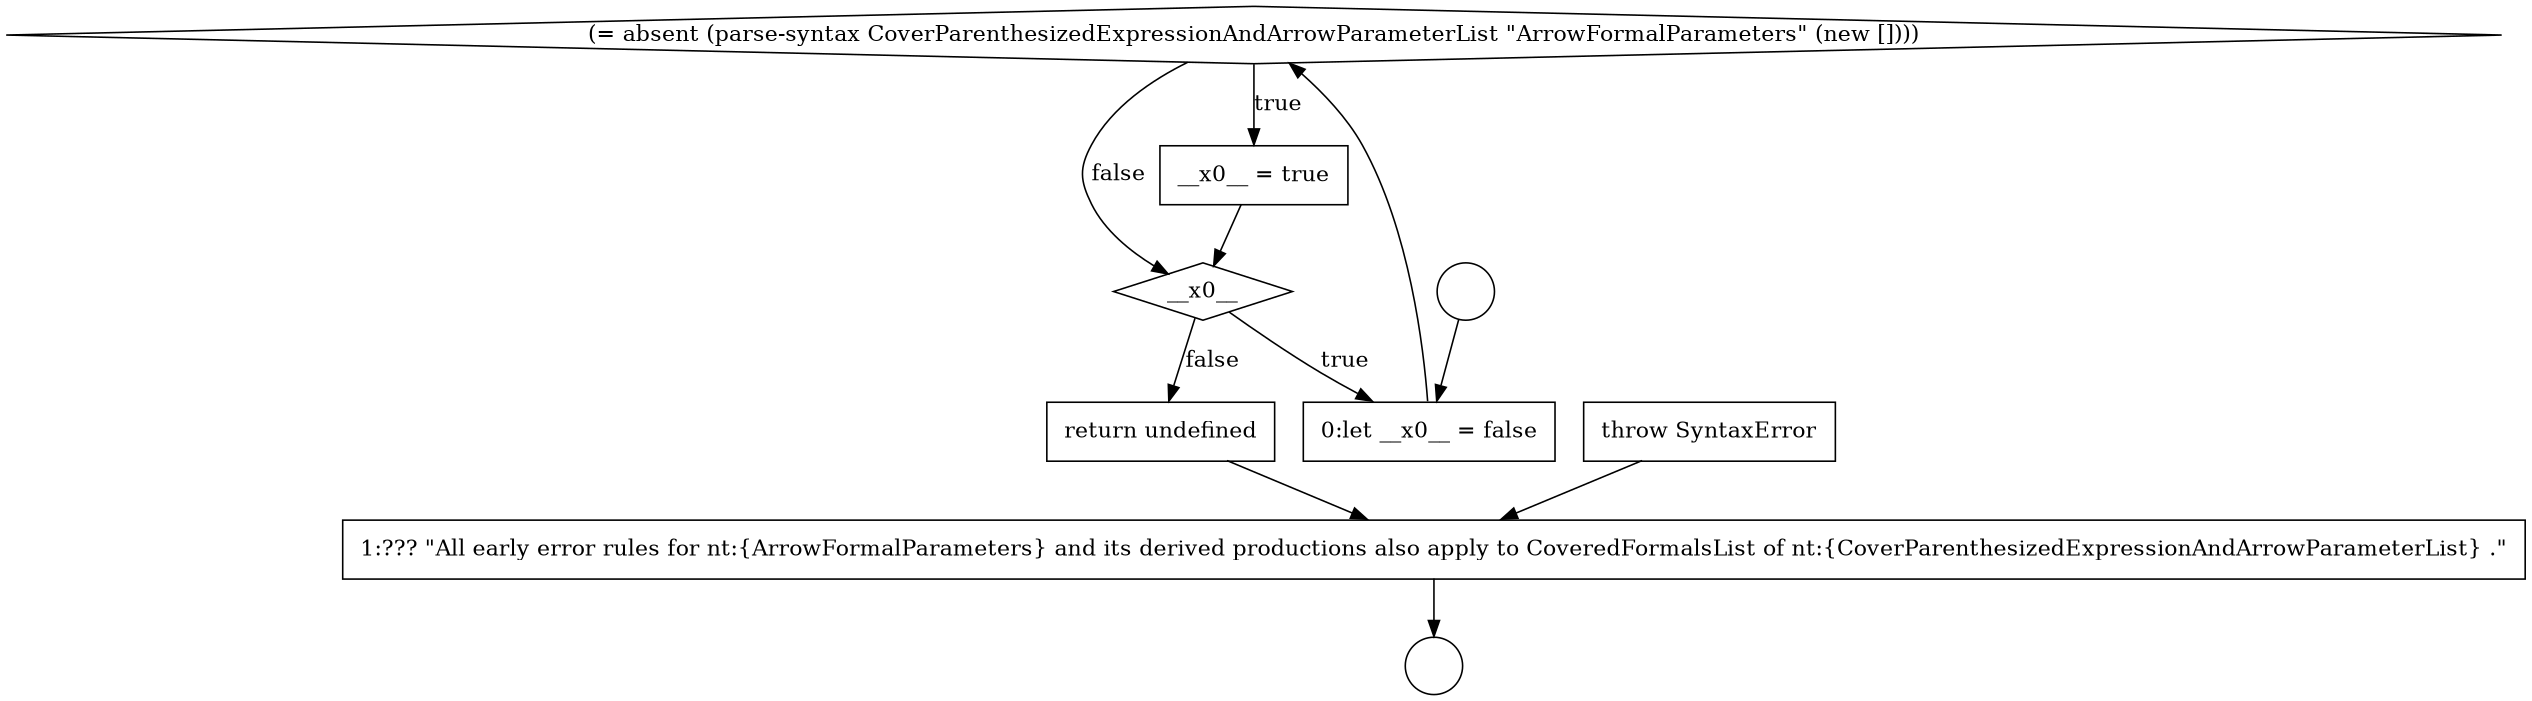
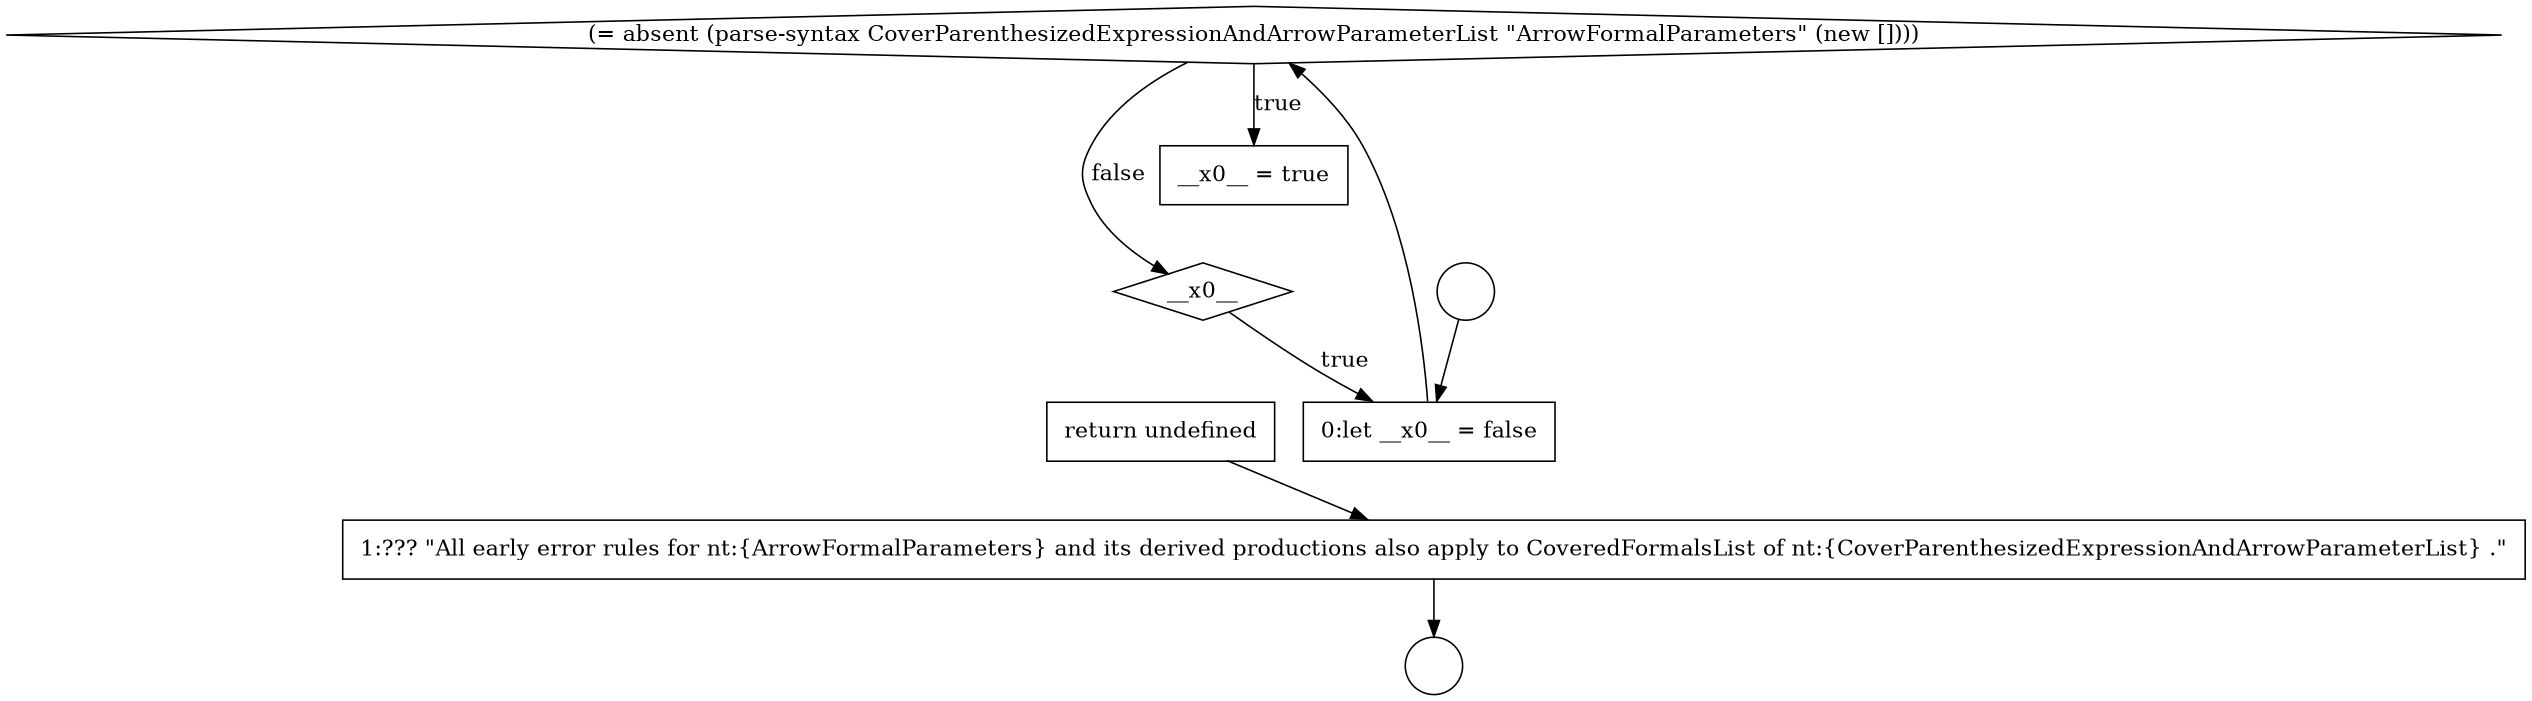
edge "__x0__ = true" -> "__x0__": removed
edge "__x0__" -> "return undefined": removed, label "false"
node "throw SyntaxError": removed
